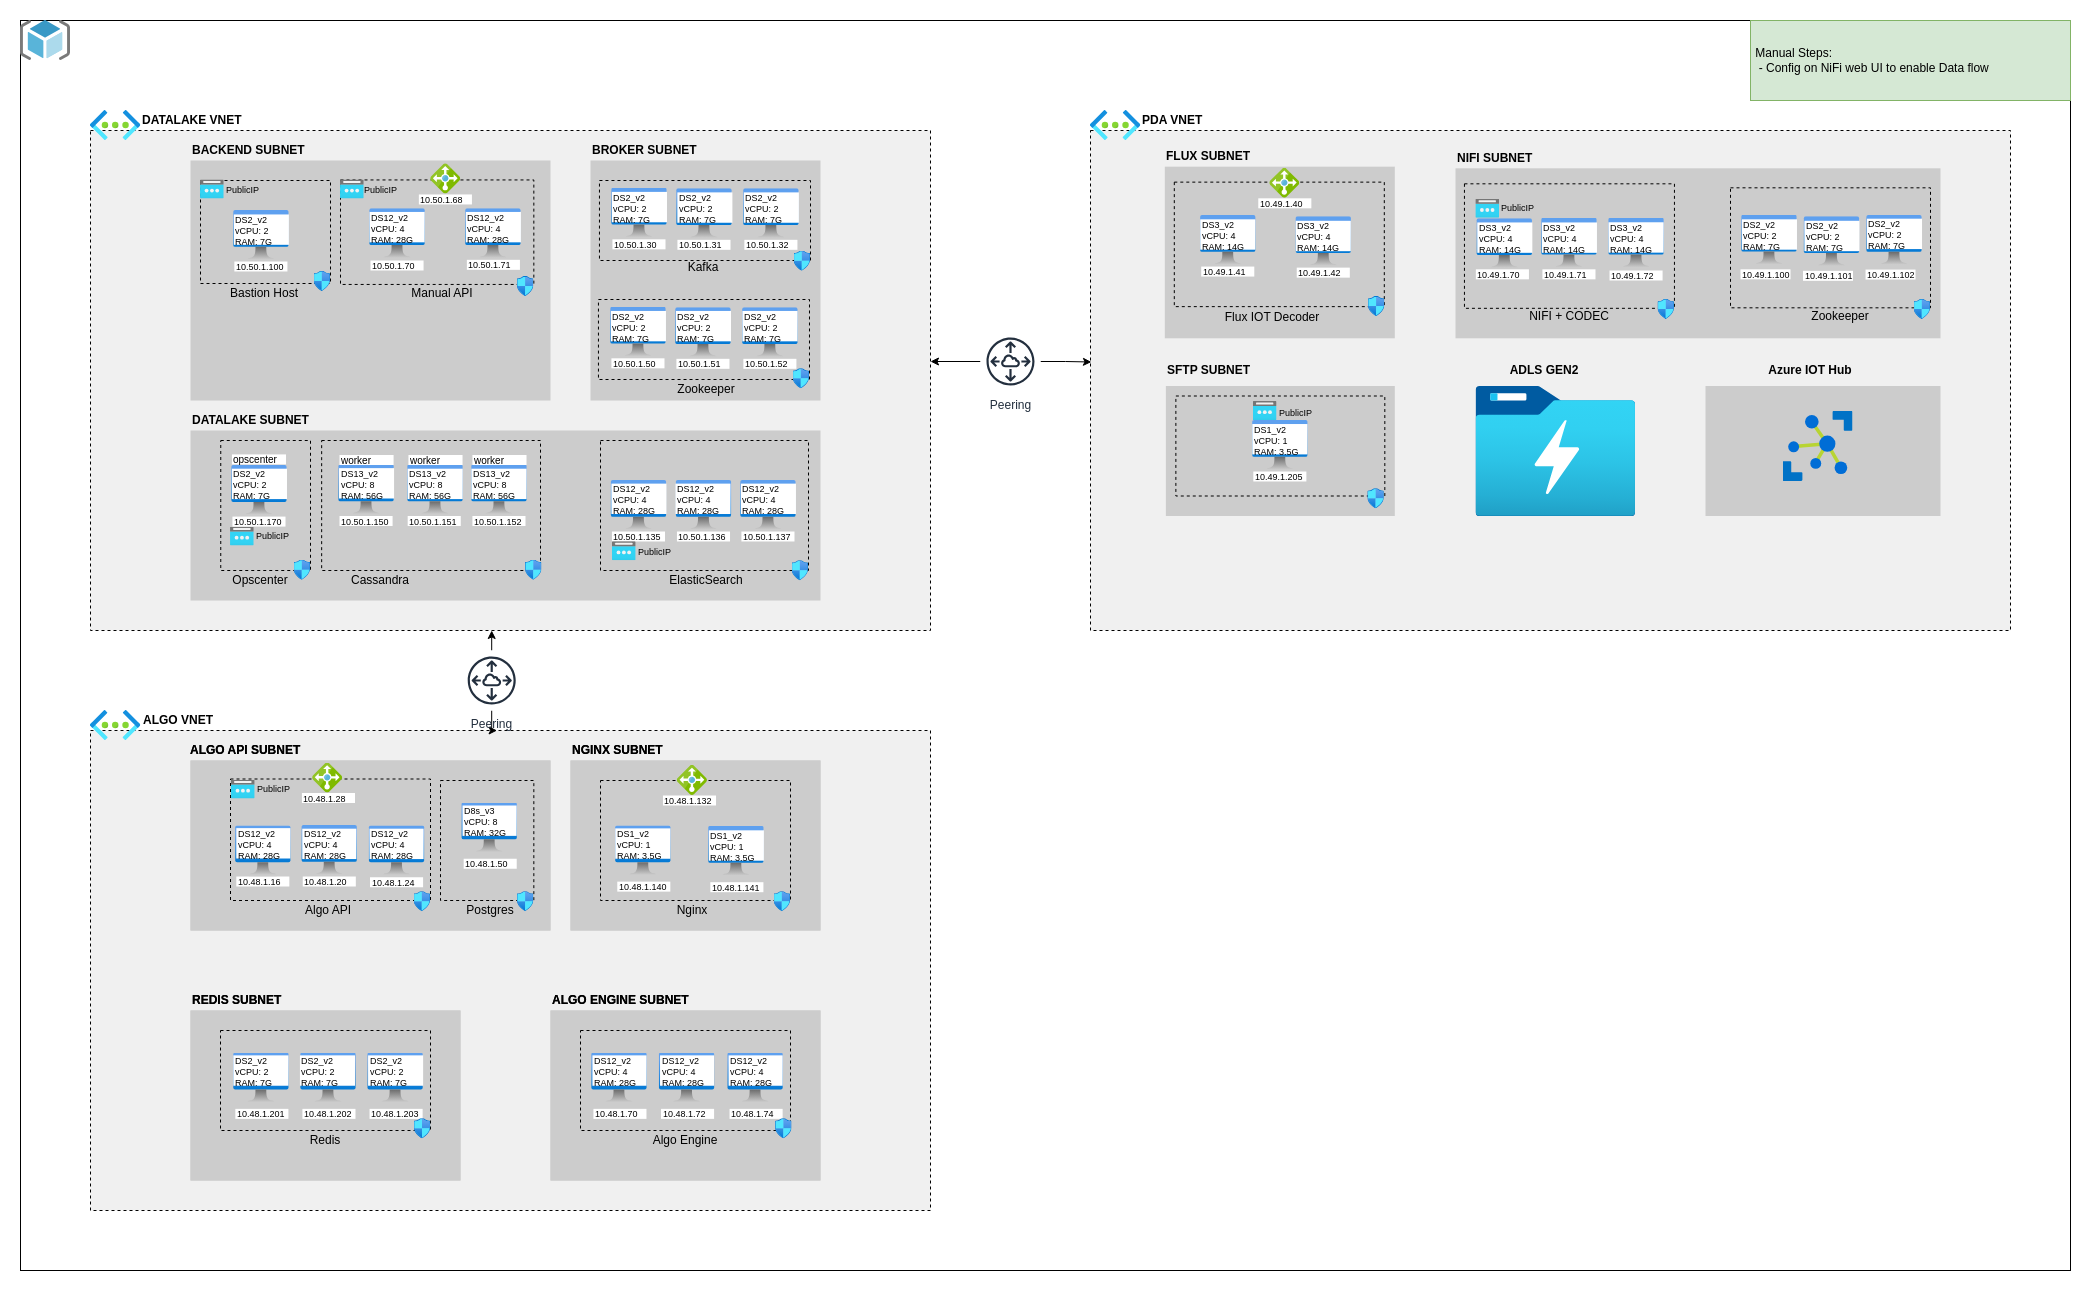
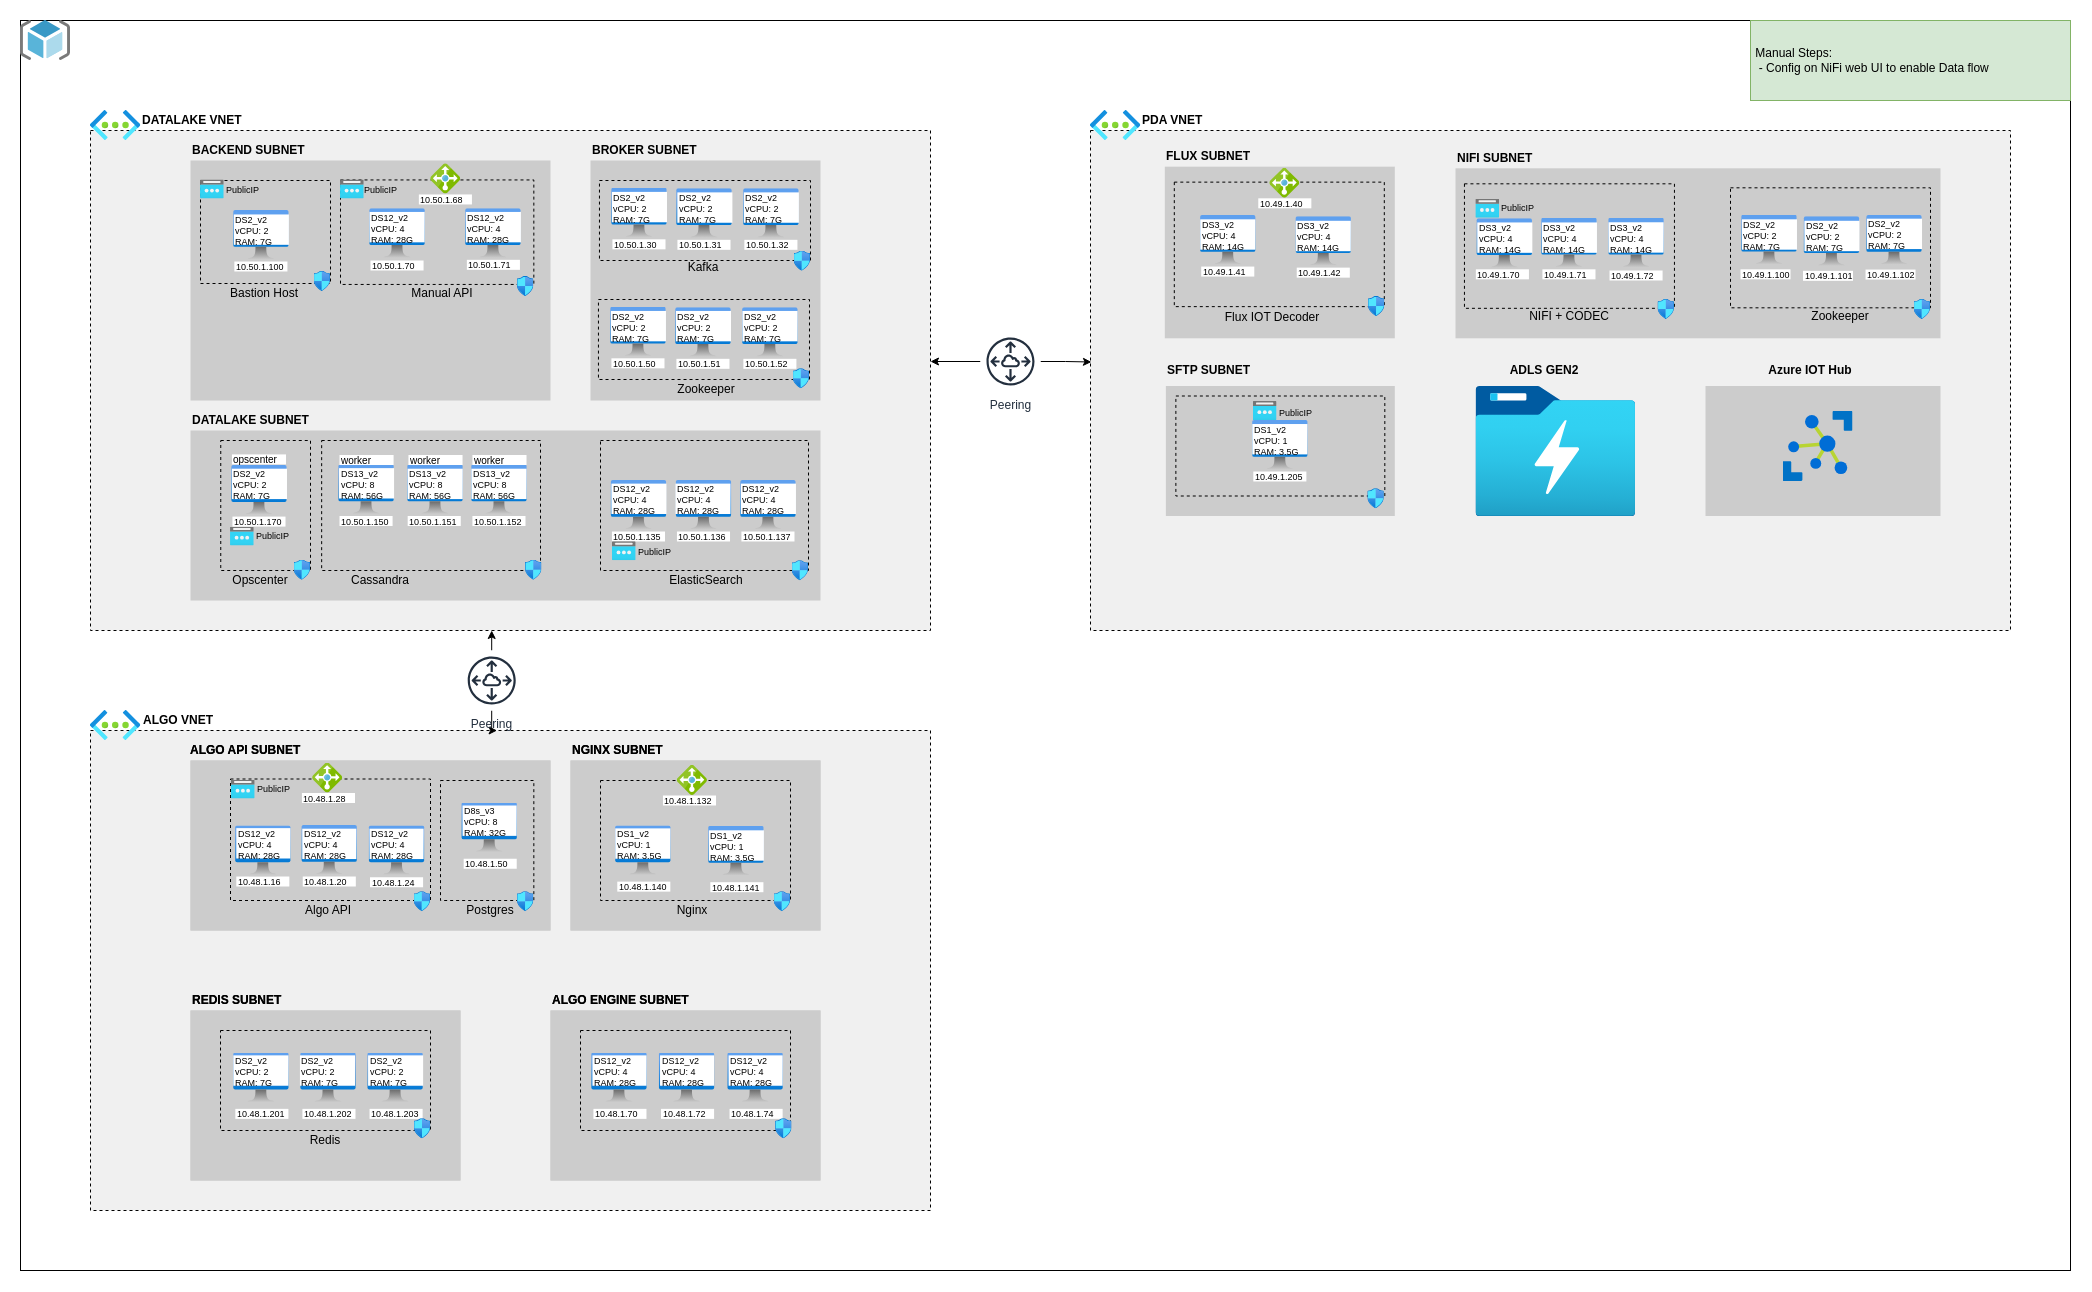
node "Algo Engine": removed
